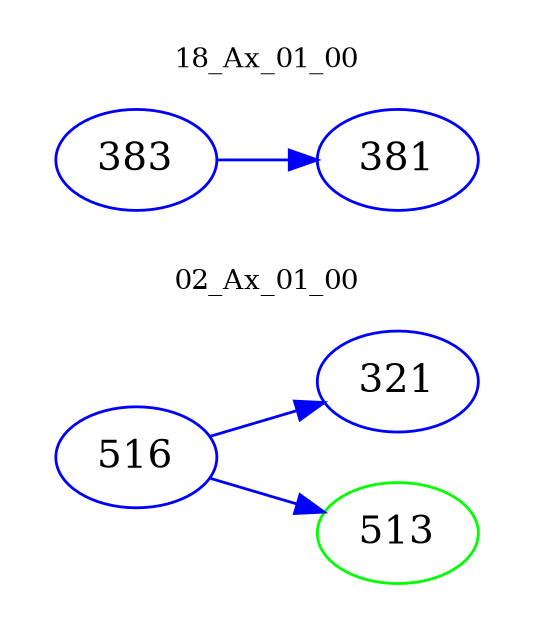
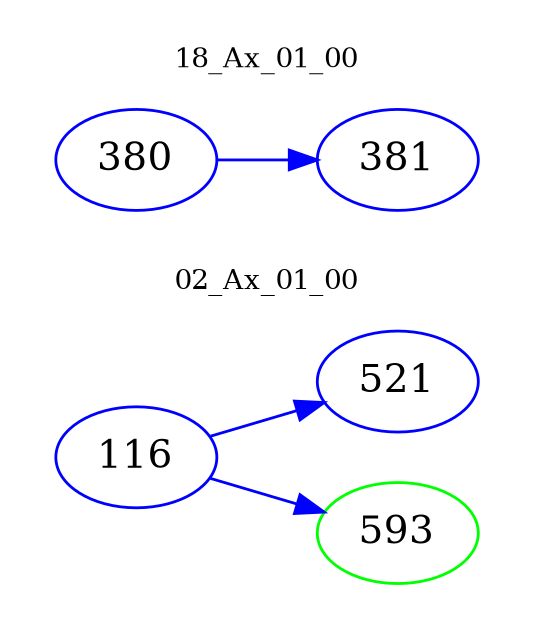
node "383": label "383" -> "380"
node "321": label "321" -> "521"
node "516": label "516" -> "116"
node "513": label "513" -> "593"
